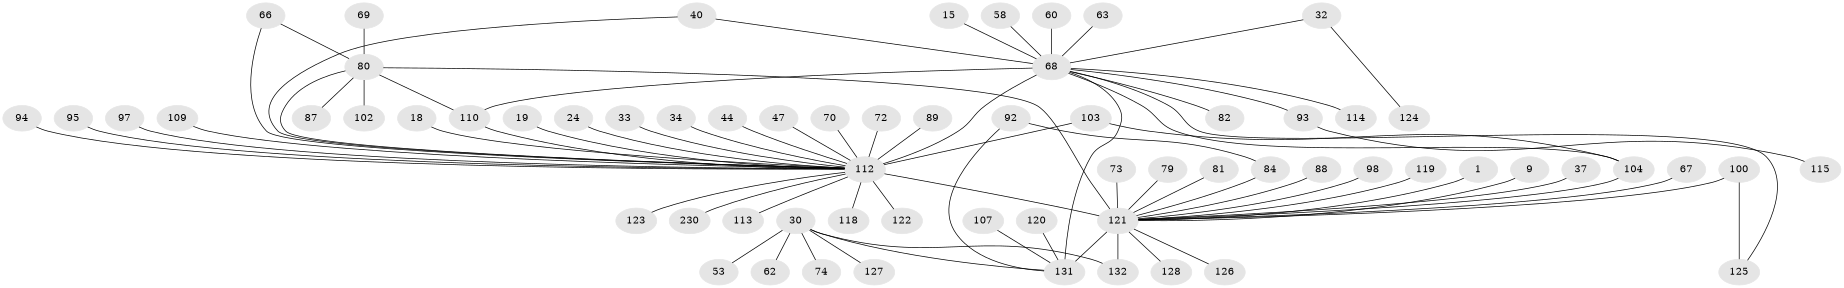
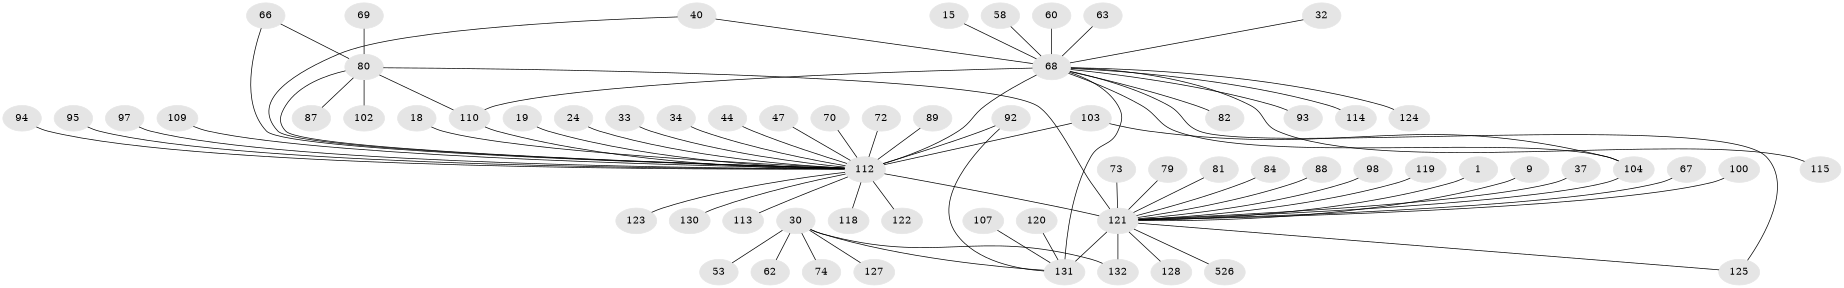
edge "32" -- "124": now "68" -- "124"
edge "92" -- "84": now "92" -- "112"
edge "93" -- "115": now "68" -- "115"
node "230": label "230" -> "130"
edge "100" -- "125": now "121" -- "125"
node "126": label "126" -> "526"
